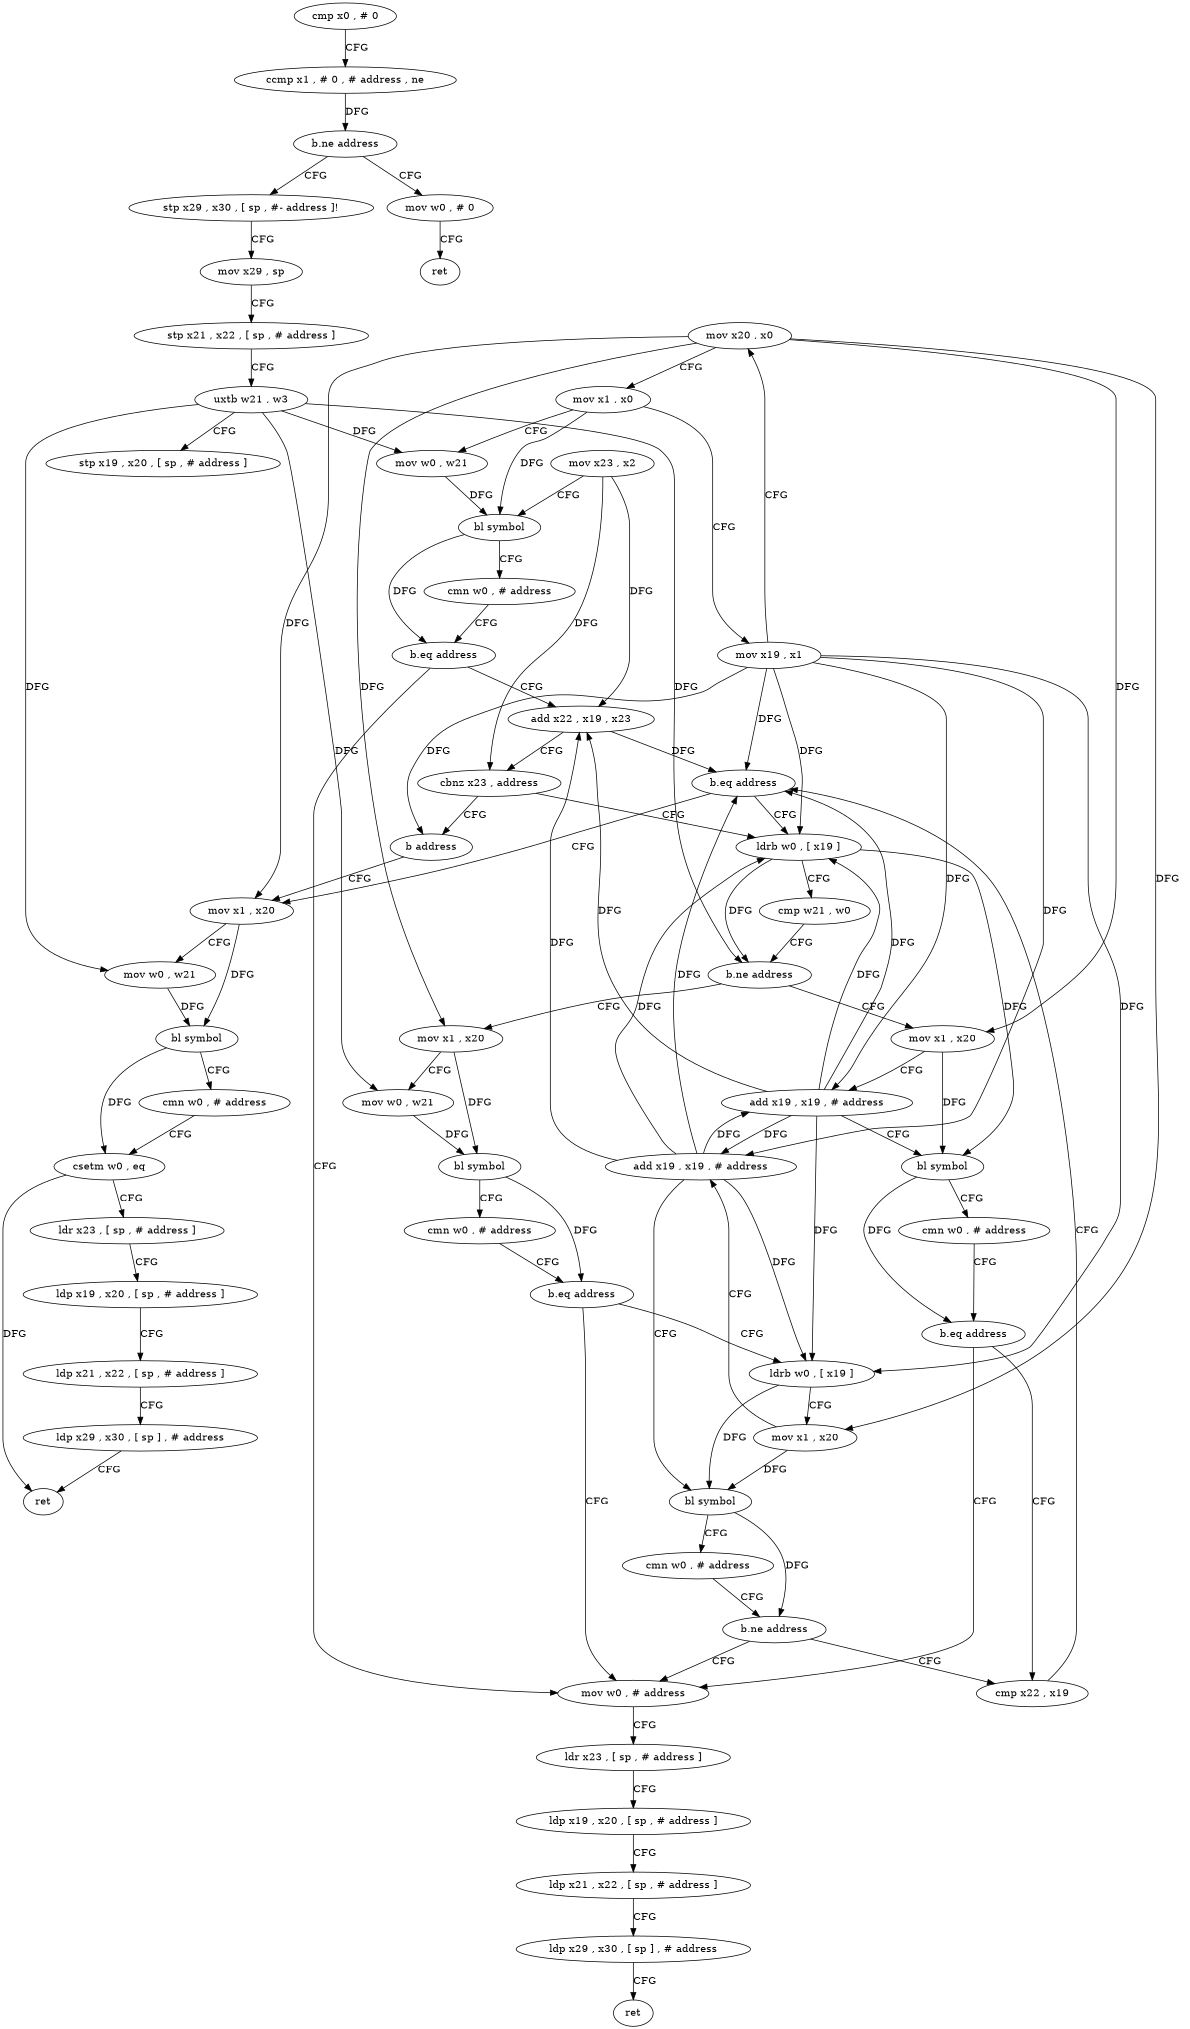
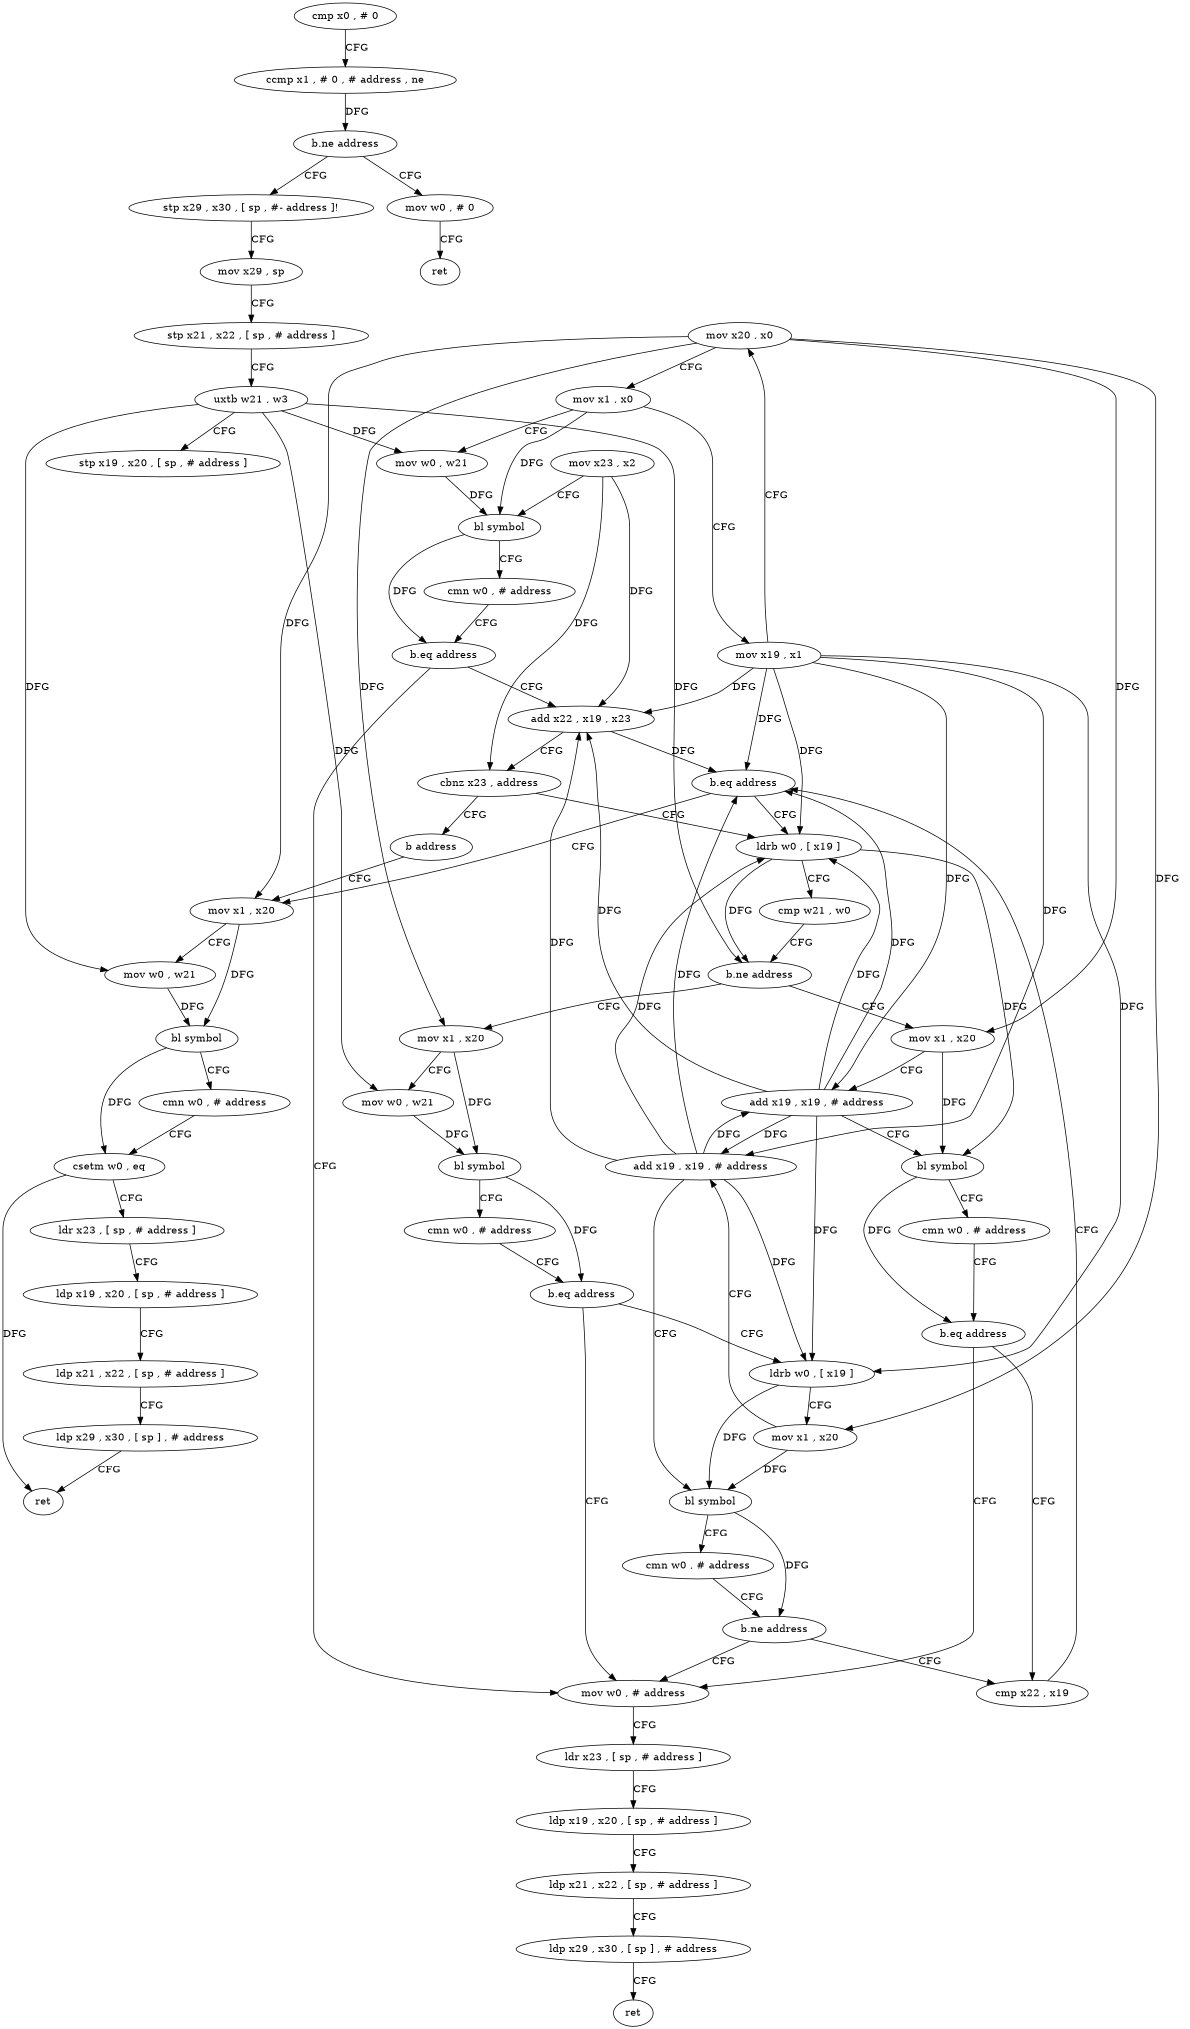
edge "mov x19 , x1" -> "b address": now "mov x19 , x1" -> "add x22 , x19 , x23"
